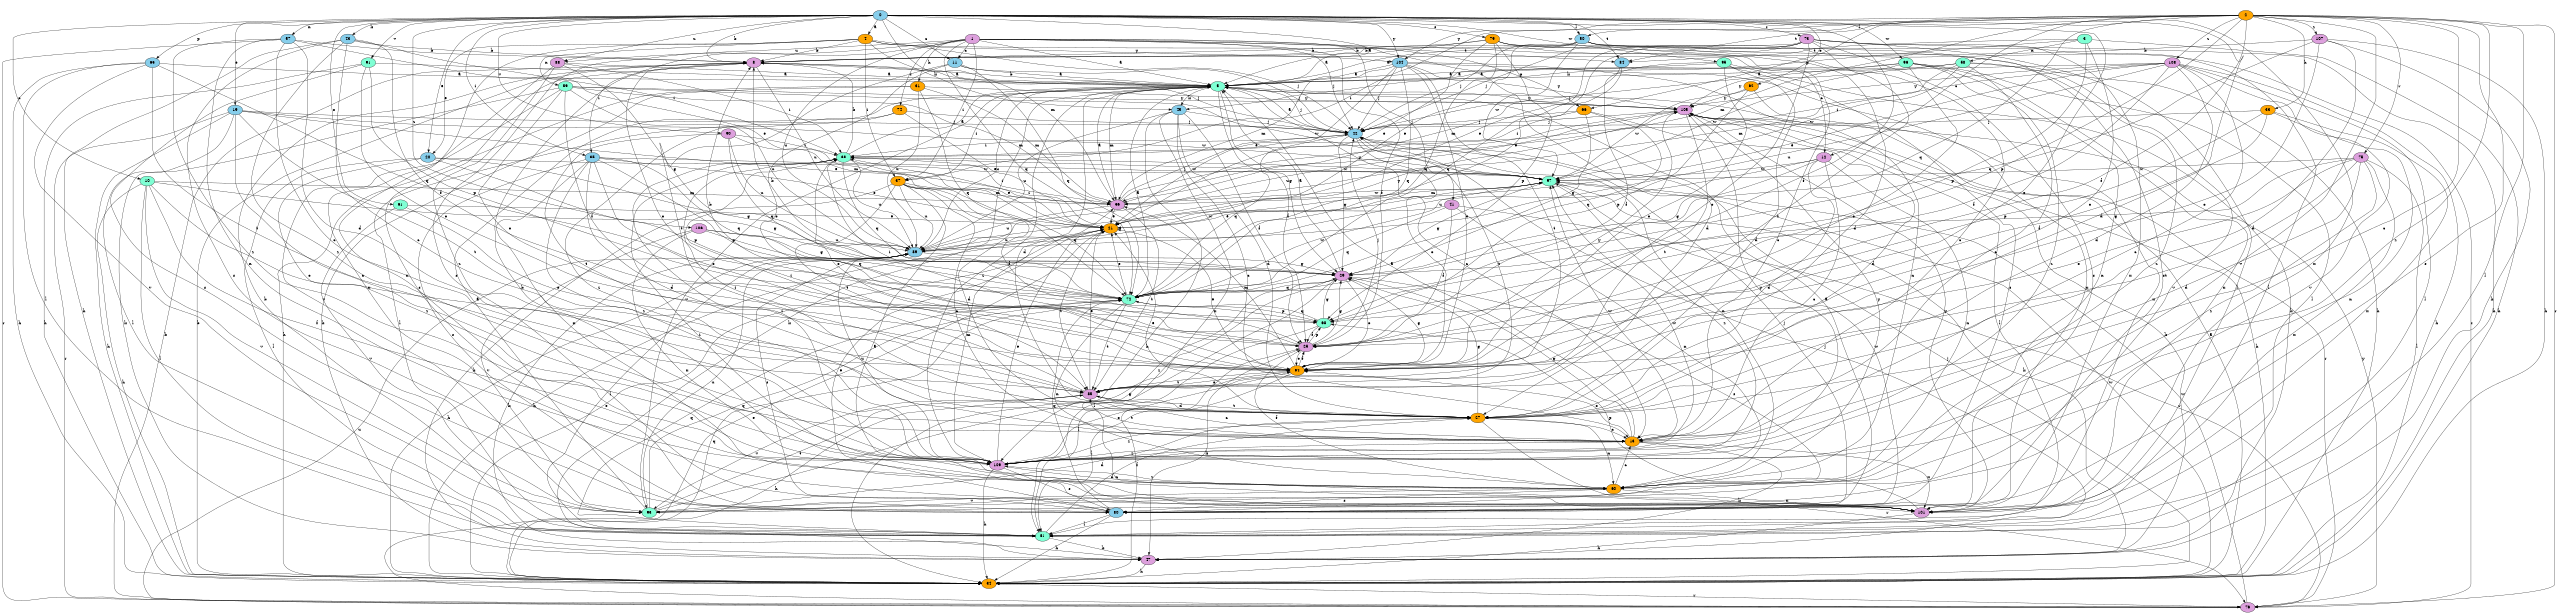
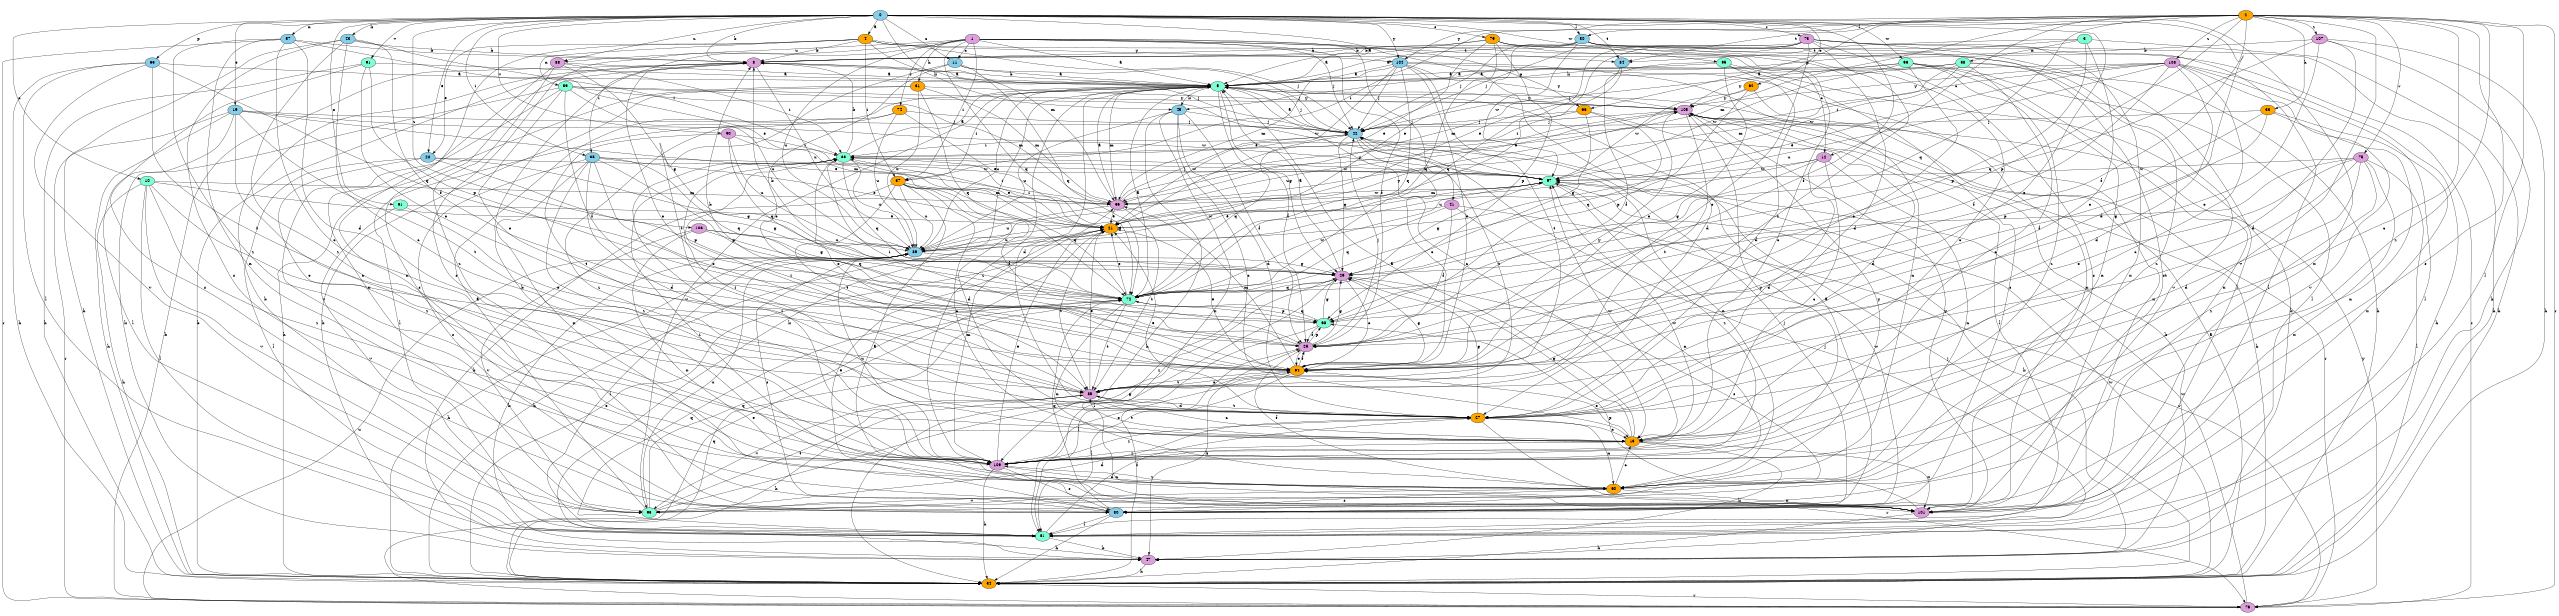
edge "74" -> "89": added, label "u"
edge "10" -> "109": label "f" -> "z"
